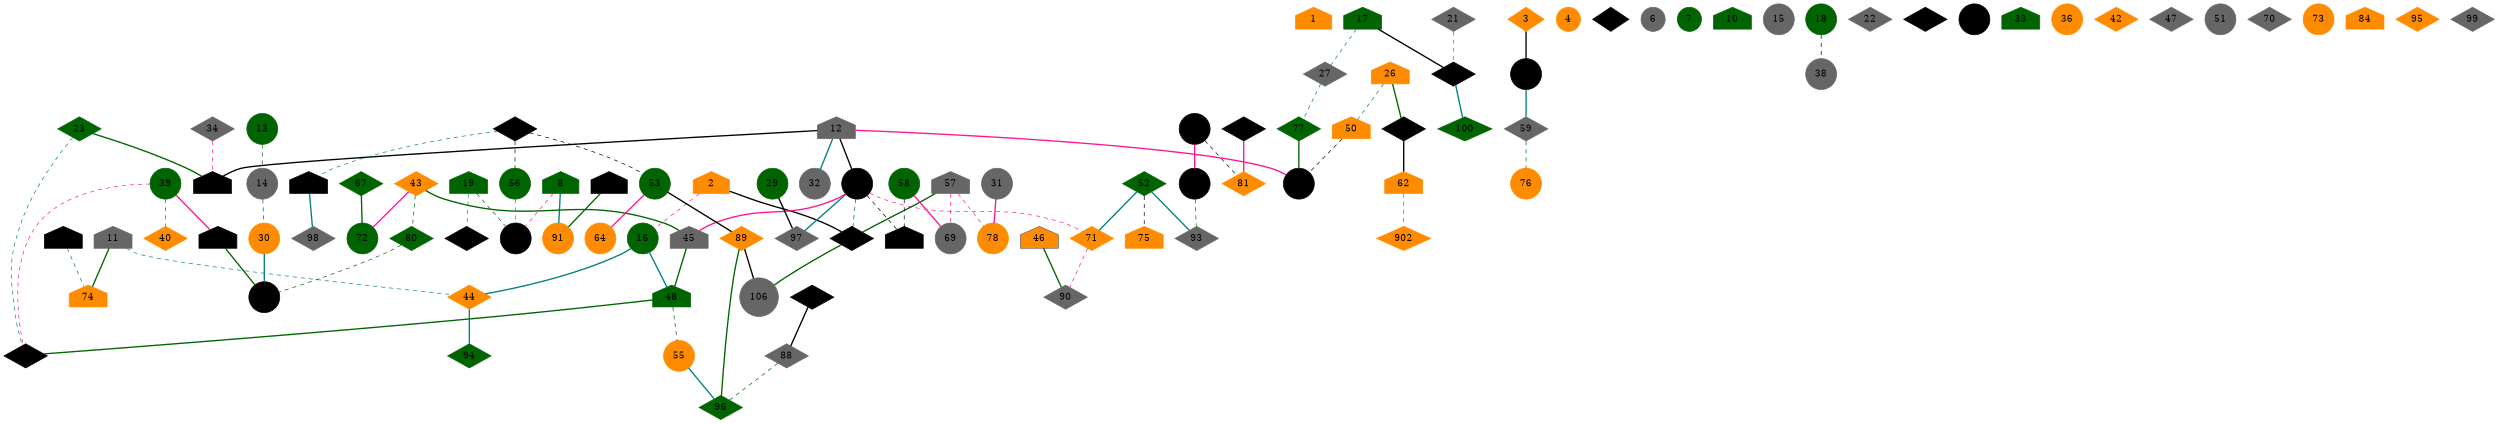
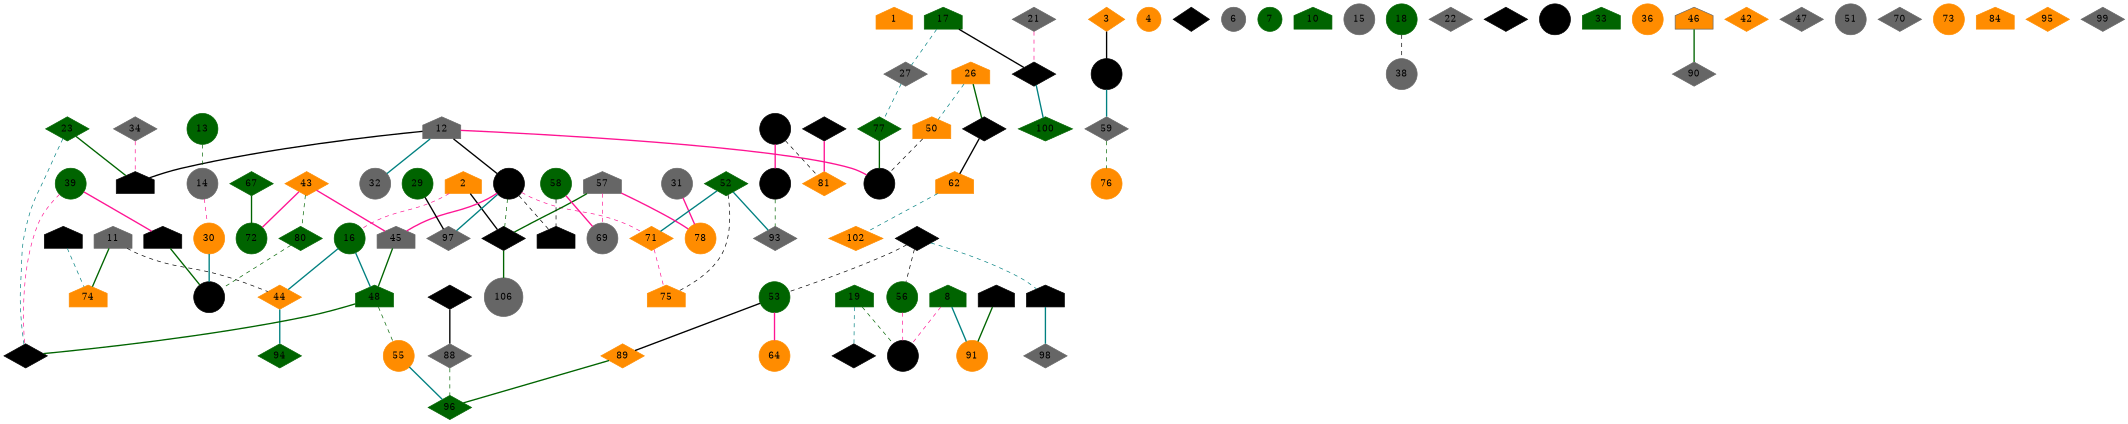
edge "57" -- "78": style dashed -> bold
edge "43" -- "45": color darkgreen -> deeppink
edge "14" -- "30": color darkgreen -> deeppink
node "40": removed
node "902": label "902" -> "102"
edge "89" -- "106": removed
edge "71" -- "90": now "71" -- "75"
edge "11" -- "44": color teal -> black
